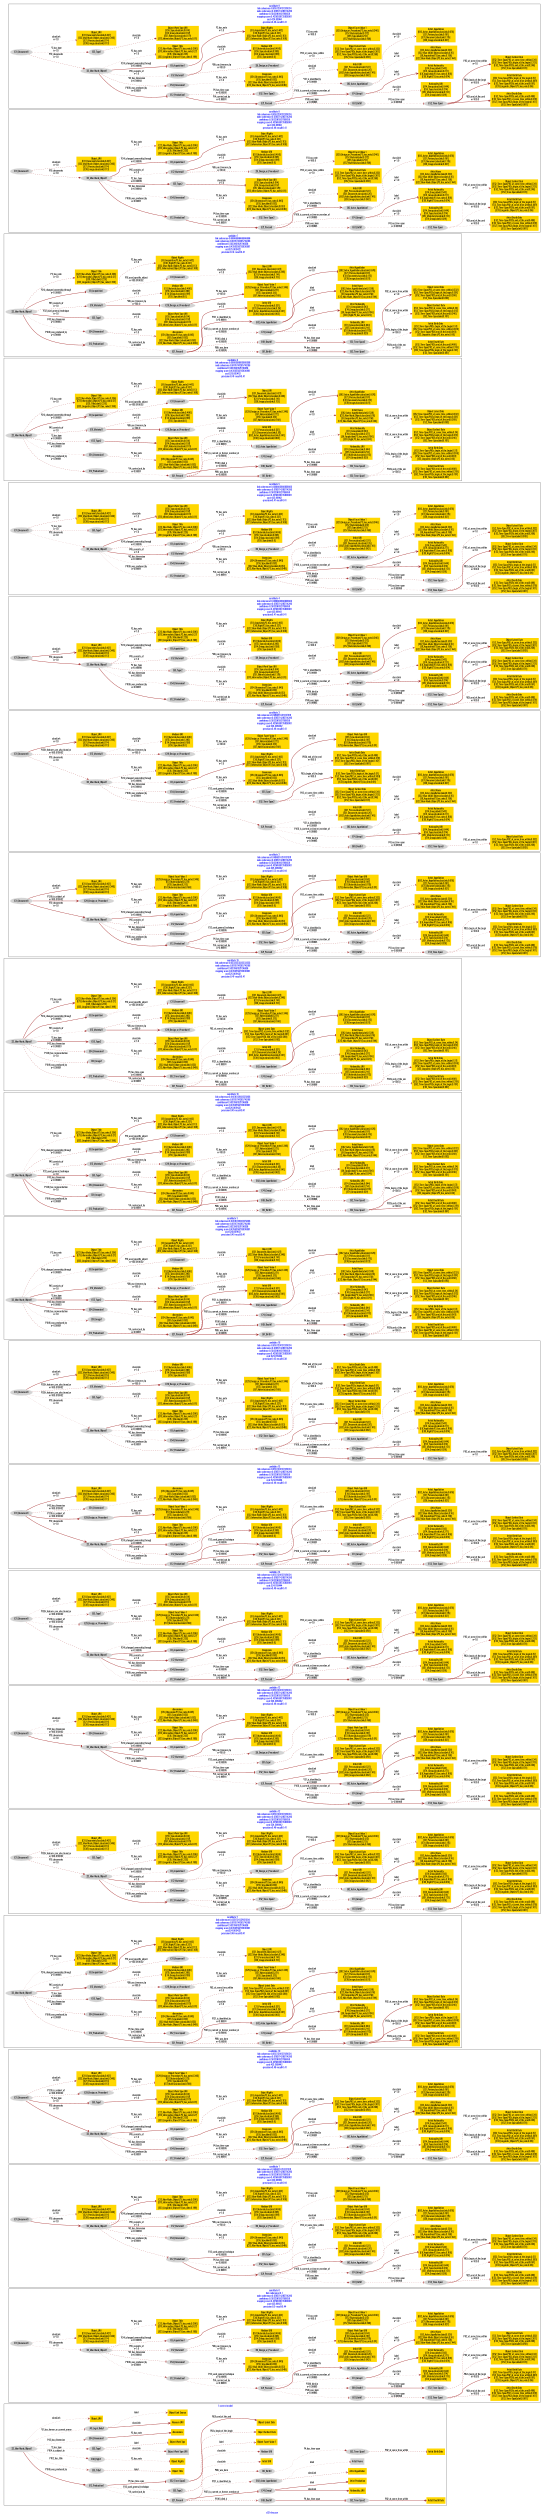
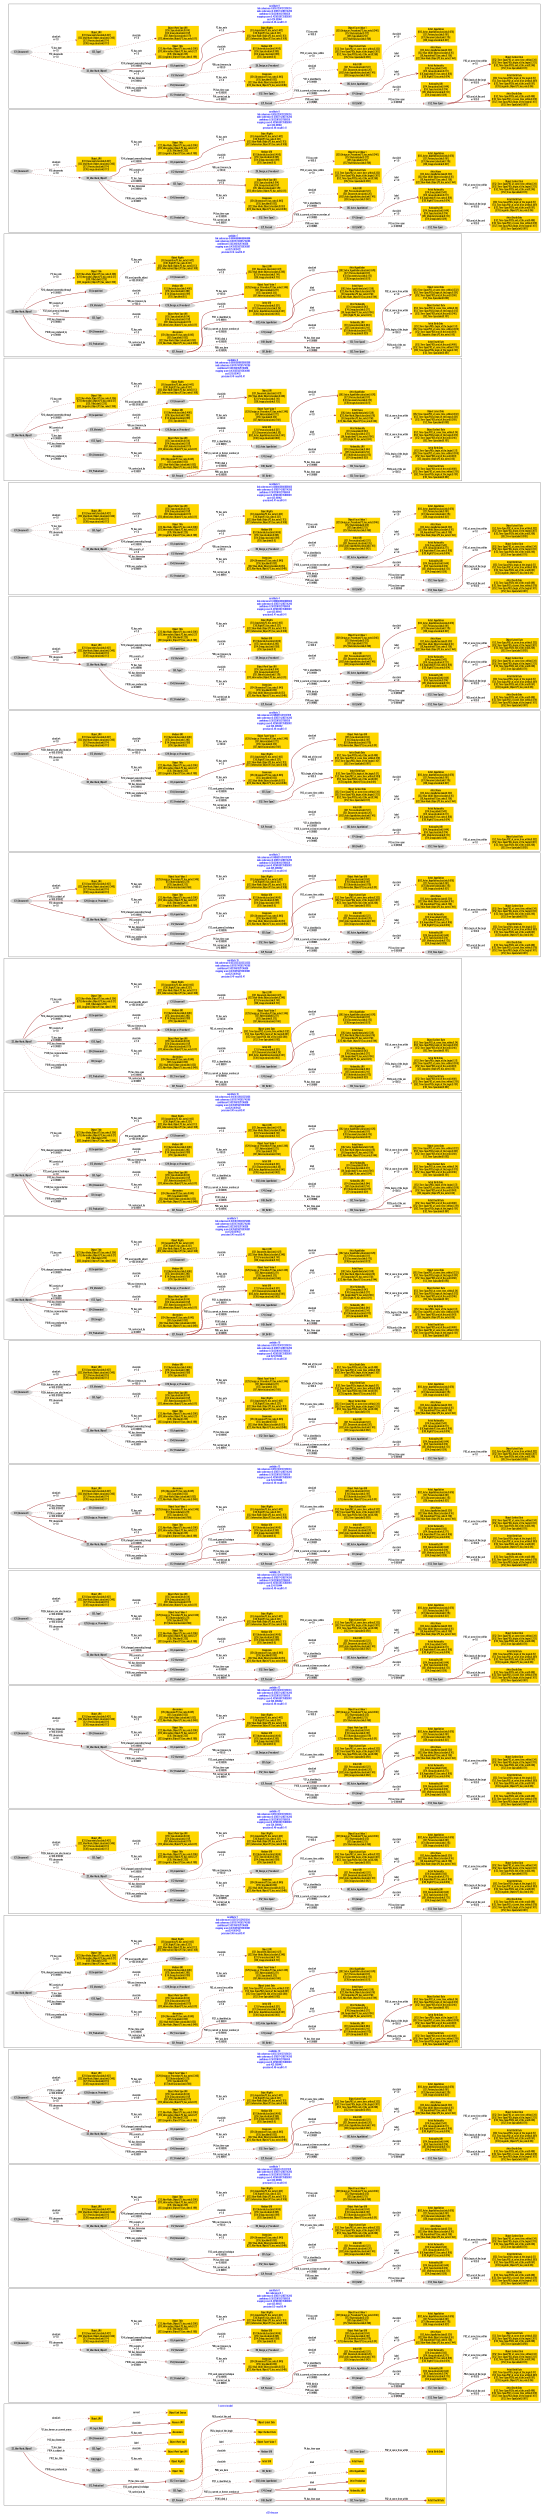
edge "E40_Legal_Body1" -> "Object Link Source": label "label" -> "current"
node "Object Work Type URI": fillcolor lightgray -> gold
node "Artist Name": fillcolor lightgray -> gold
